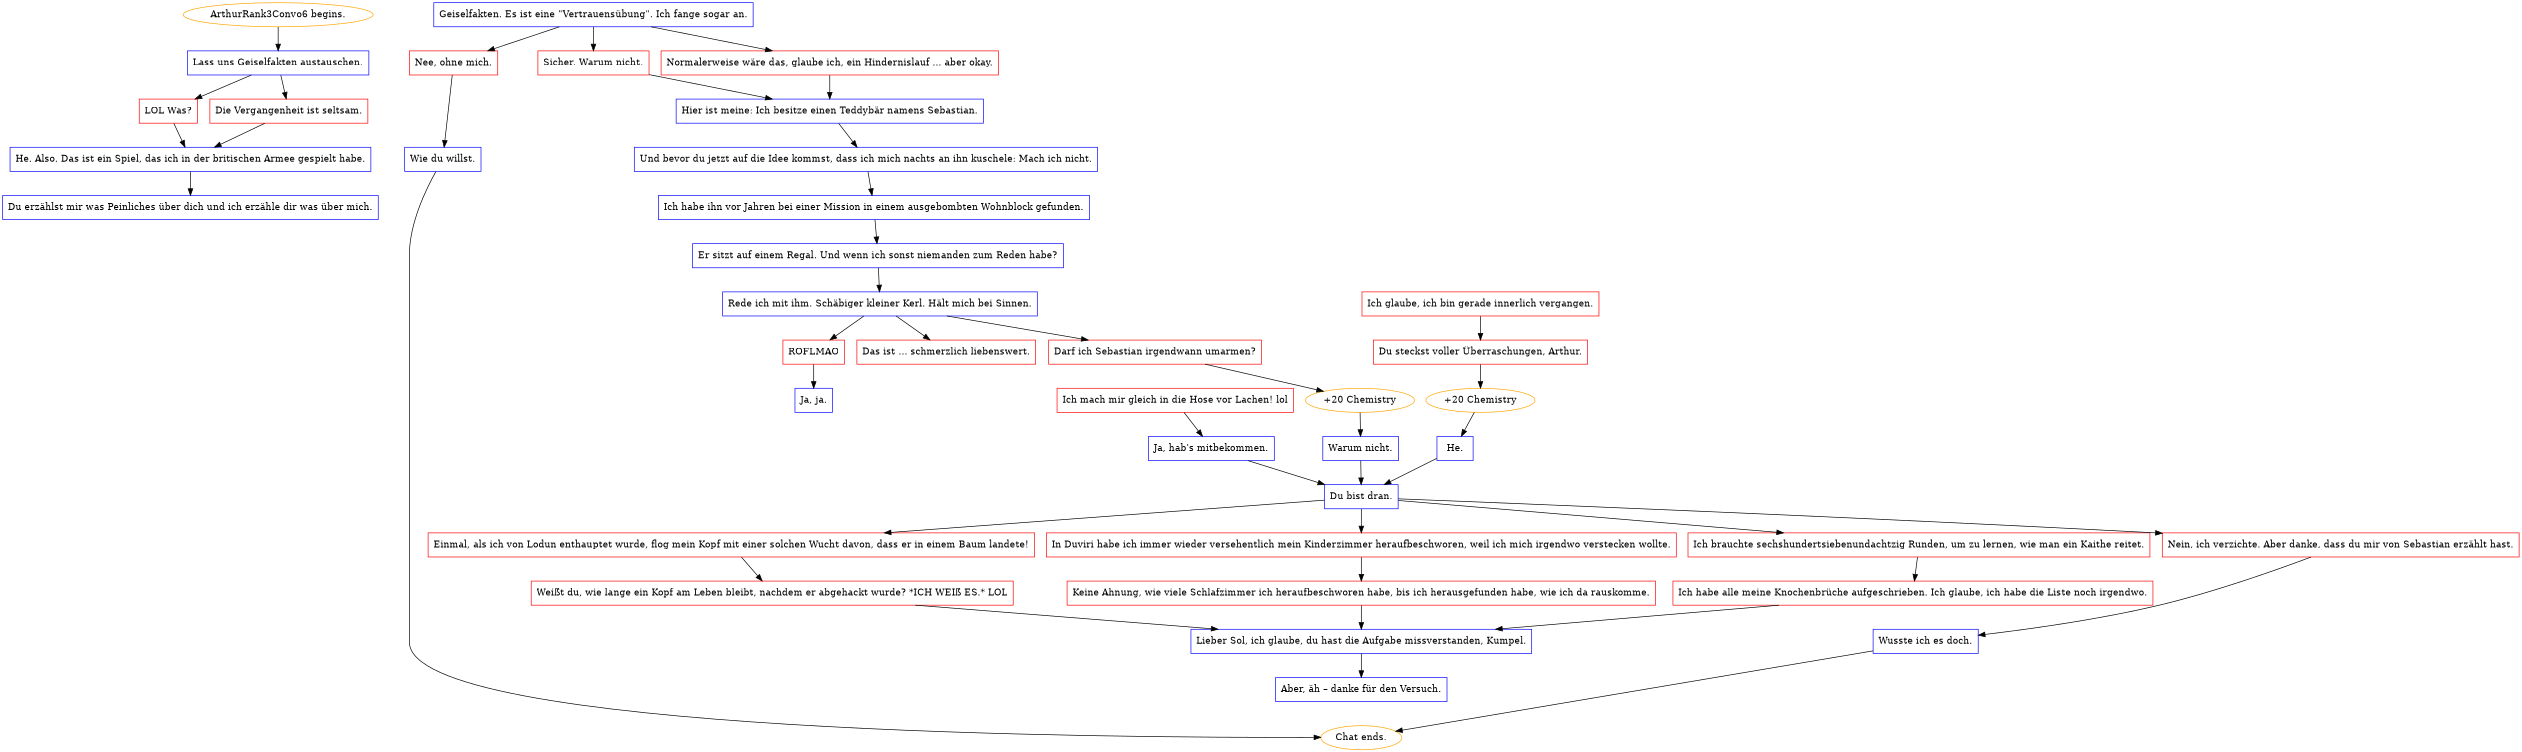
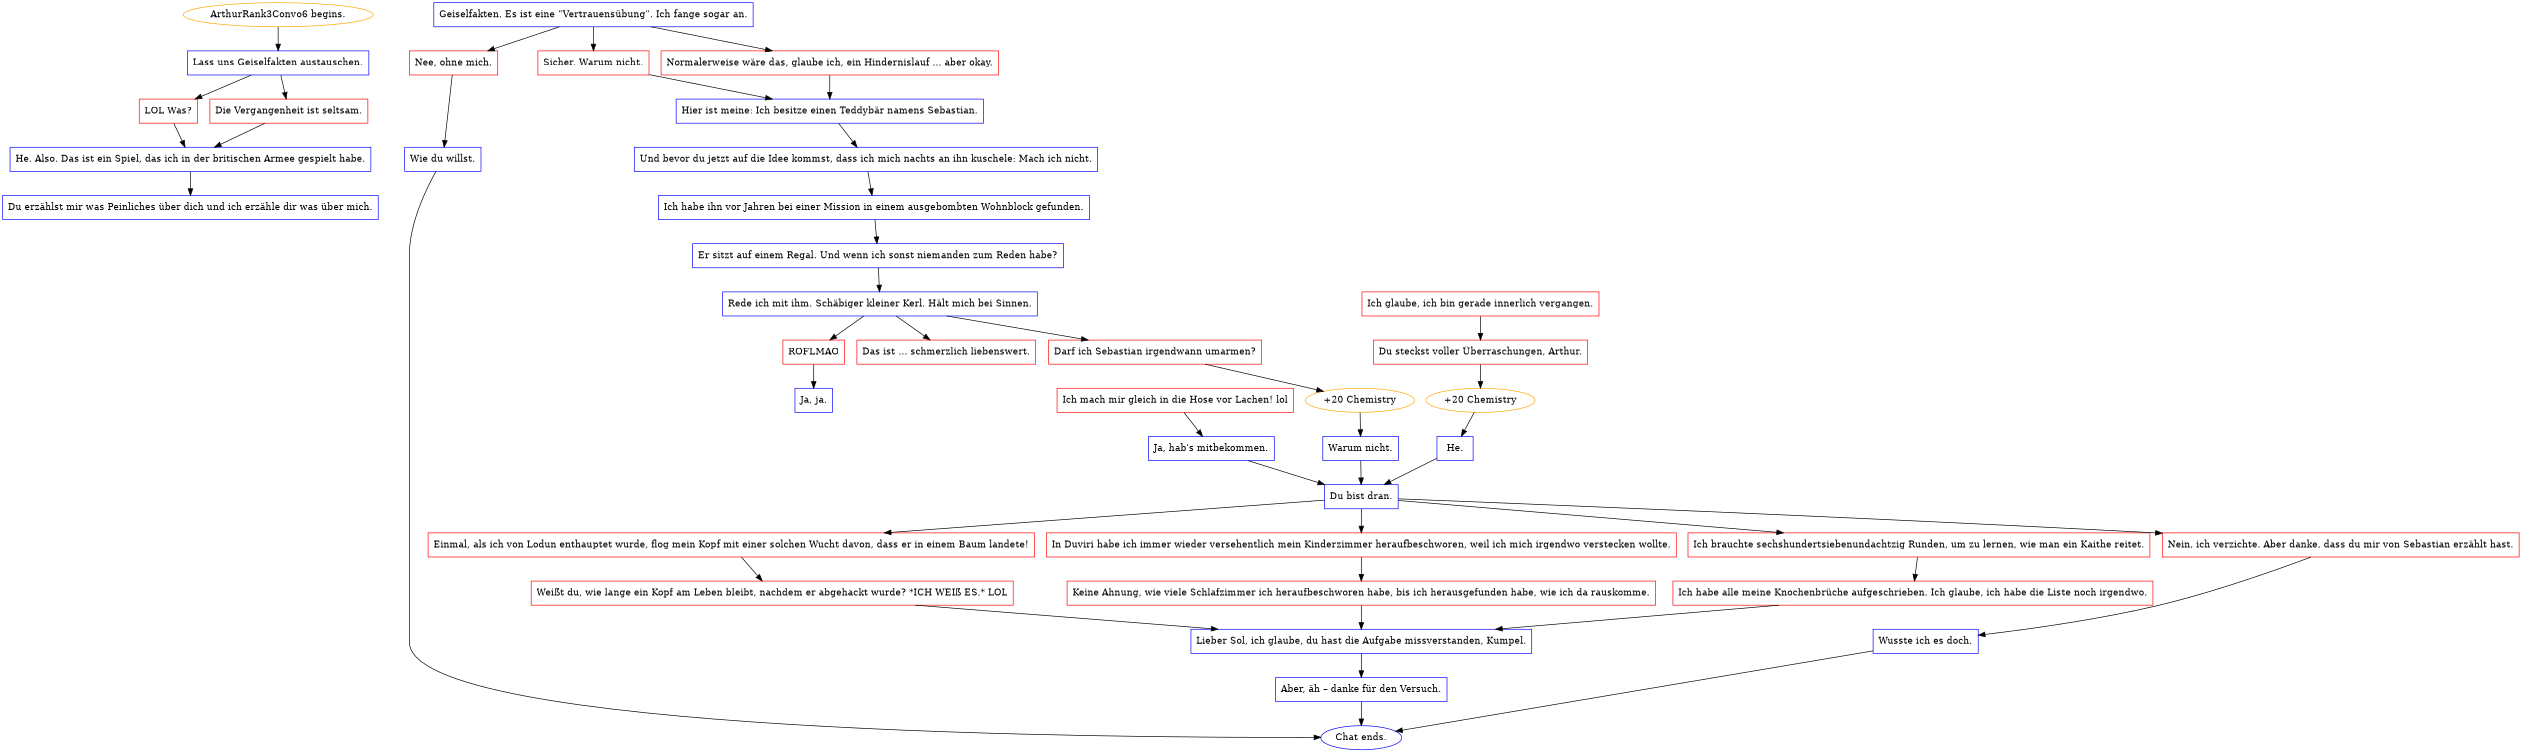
edge "Aber, äh – danke für den Versuch." -> "Chat ends.": added
node "Chat ends.": color orange -> blue
